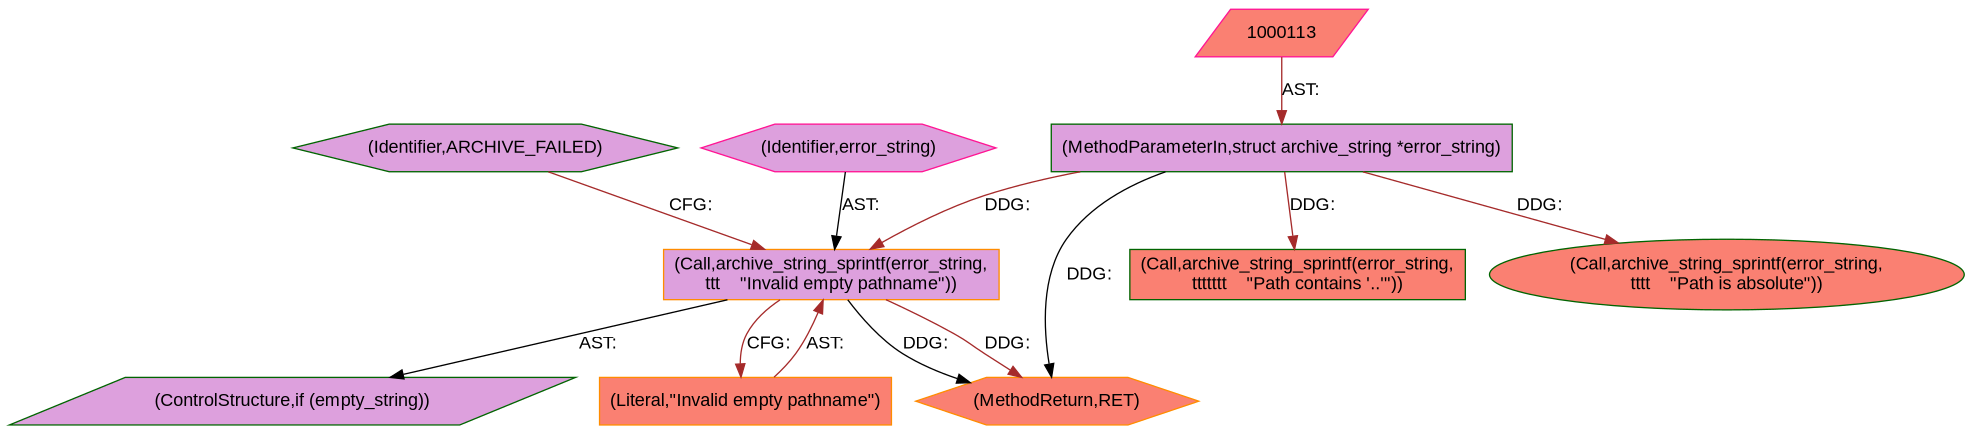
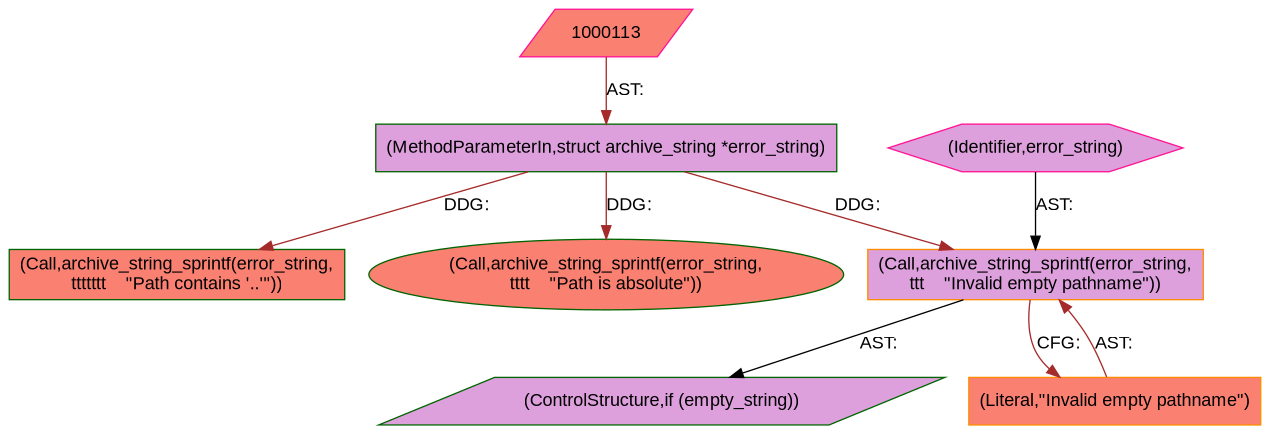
node "(Identifier,ARCHIVE_FAILED)": removed
node "(MethodReturn,RET)": removed
